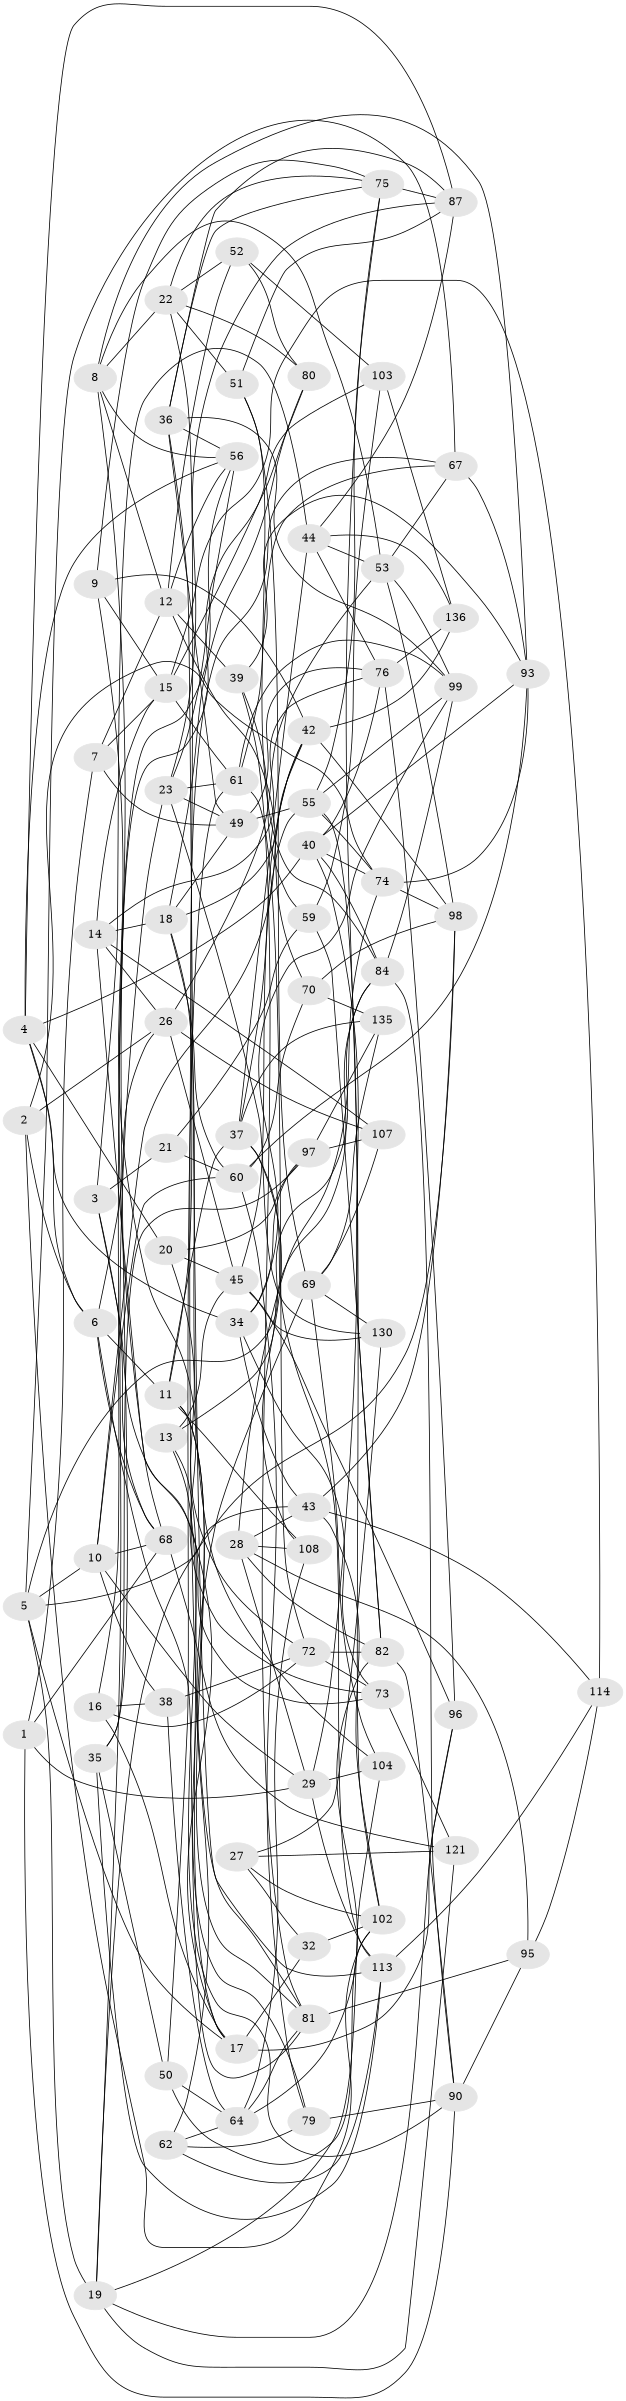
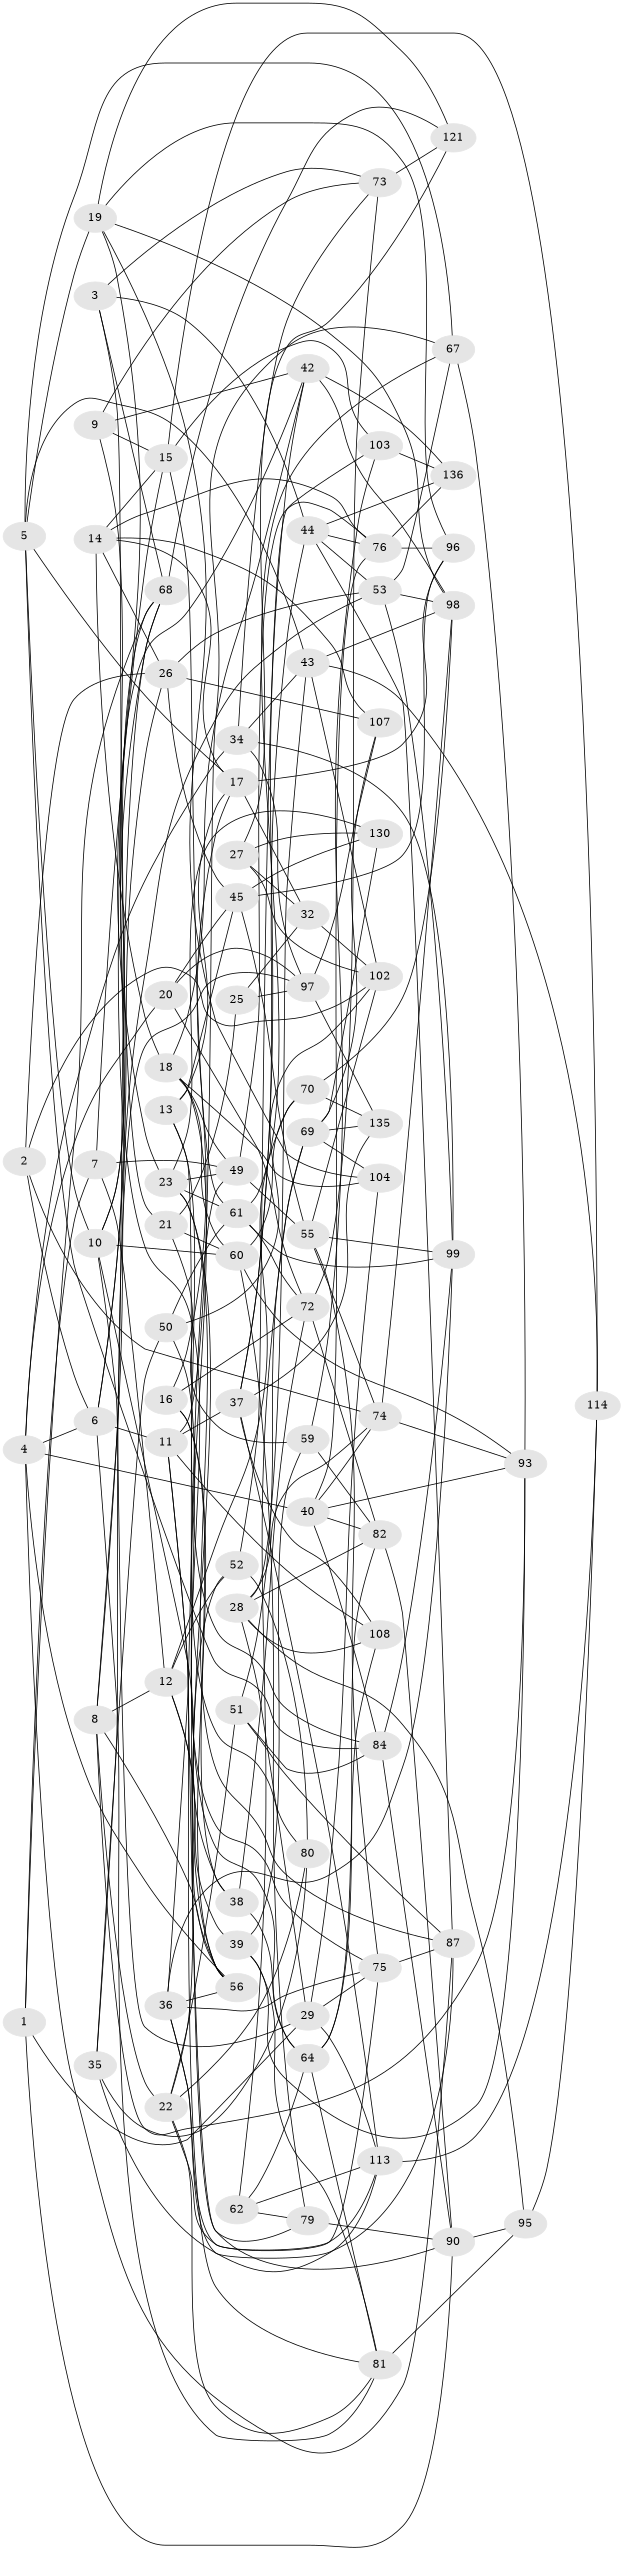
node "25": added
